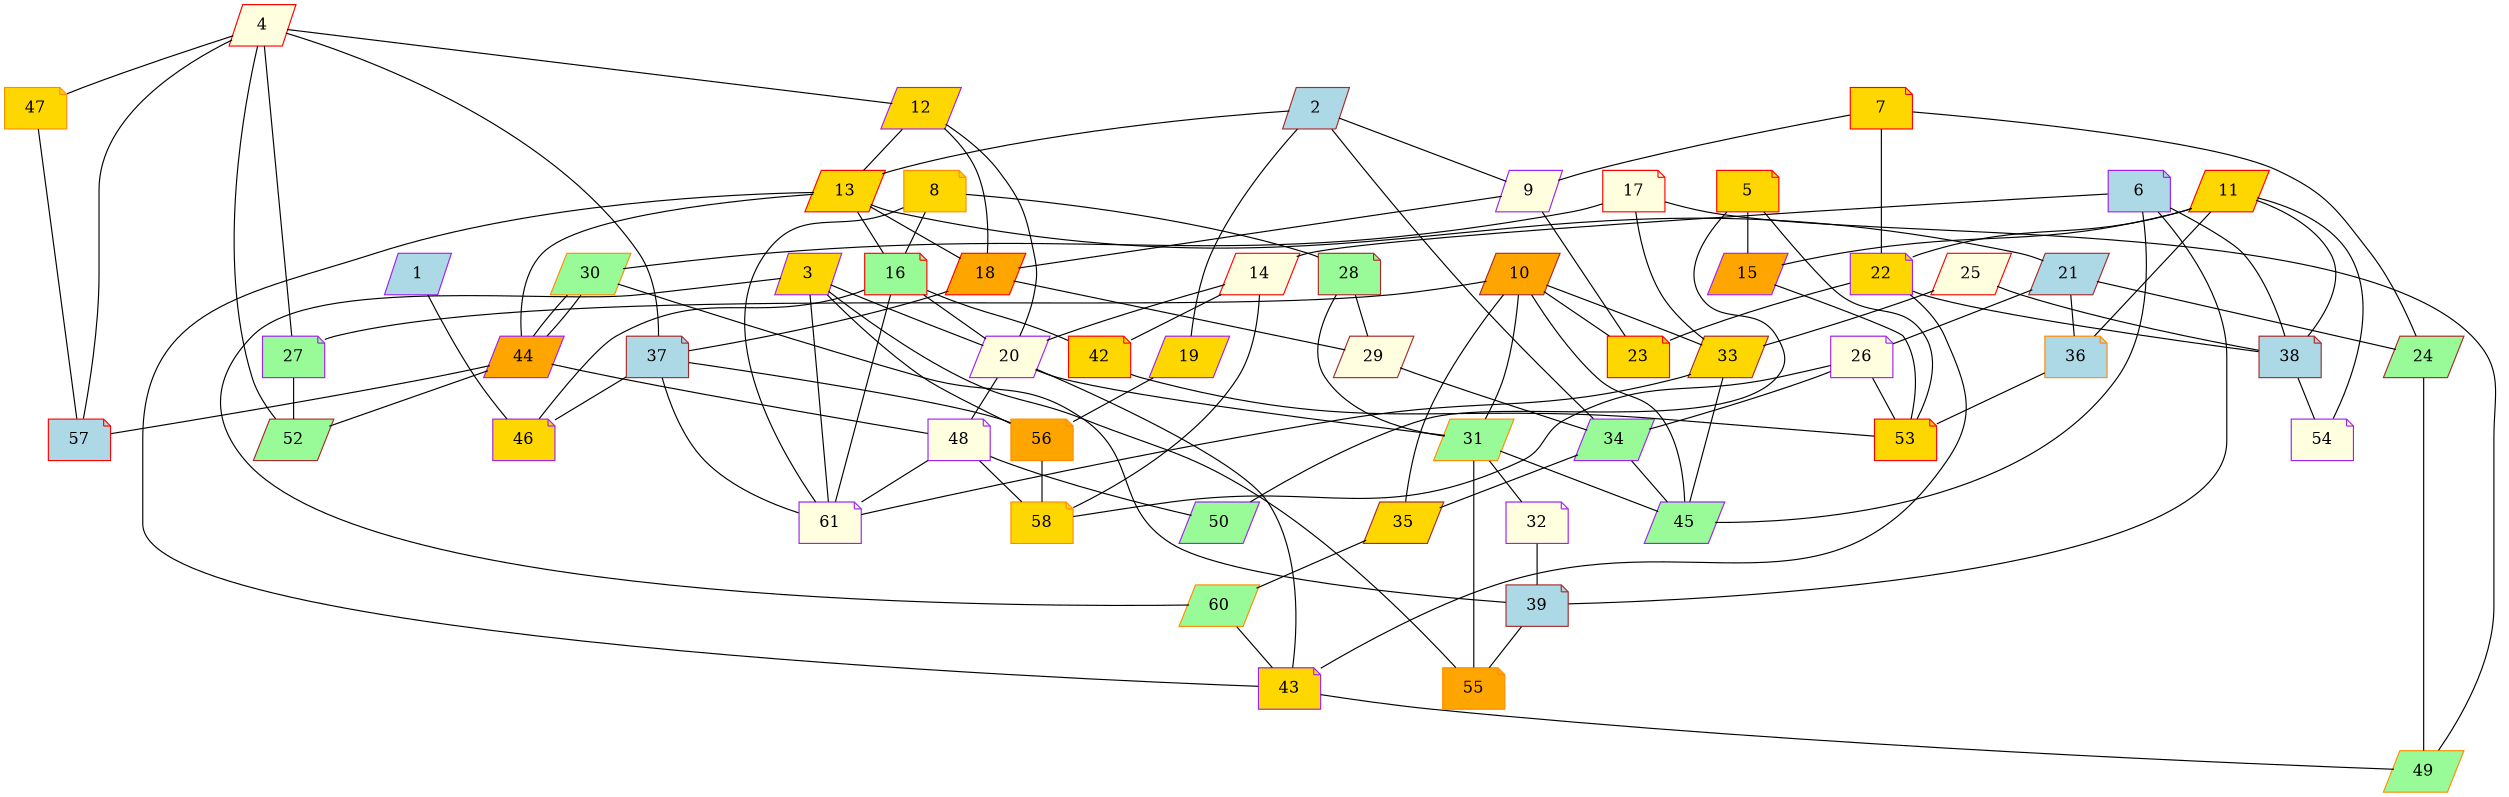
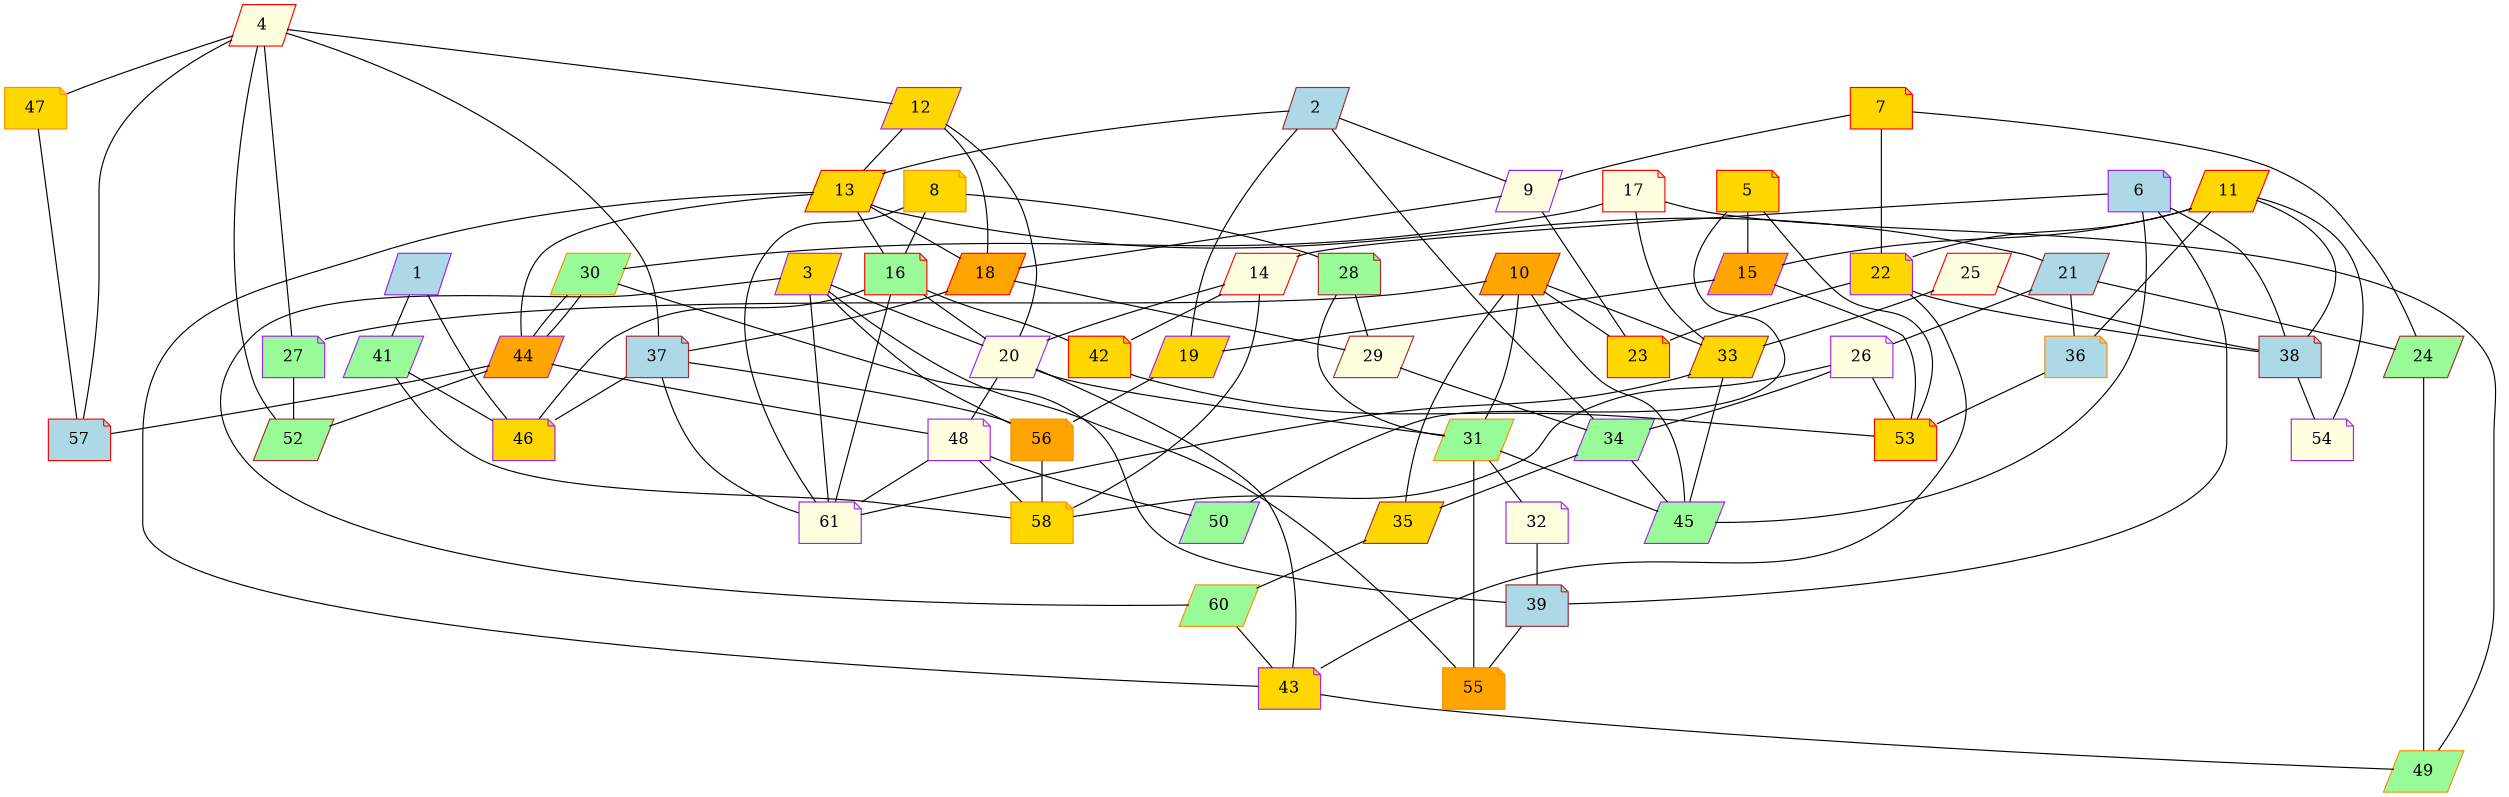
edge "15" -- "19": added
node "41": added
